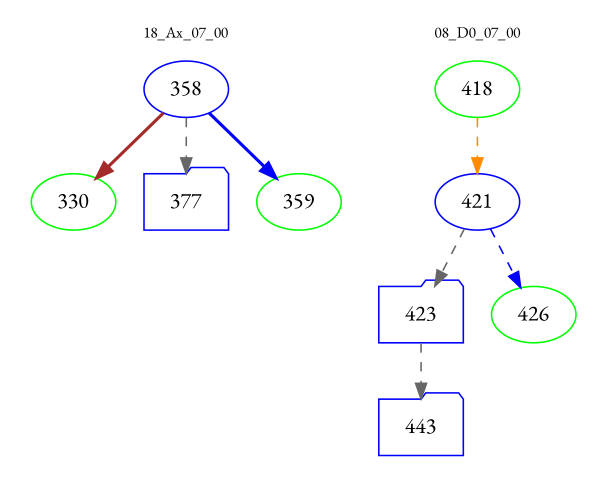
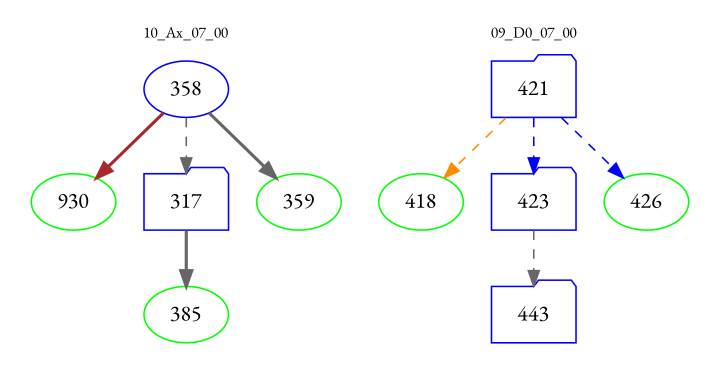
cluster "18_Ax_07_00": label "18_Ax_07_00" -> "10_Ax_07_00"
cluster "08_D0_07_00": label "08_D0_07_00" -> "09_D0_07_00"
edge "418" -> "421": reversed
edge "358" -> "359": color blue -> gray40
node "330": label "330" -> "930"
node "377": label "377" -> "317"
node "421": shape ellipse -> folder
edge "421" -> "423": color gray40 -> blue
node "385": added
